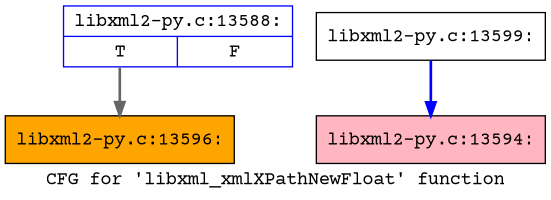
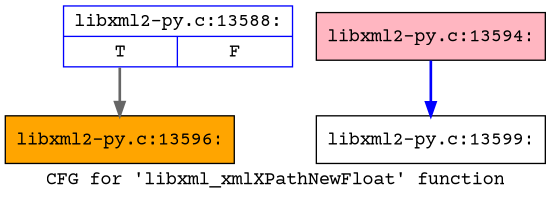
edge "libxml2-py.c:13599:" -> "libxml2-py.c:13594:": reversed
